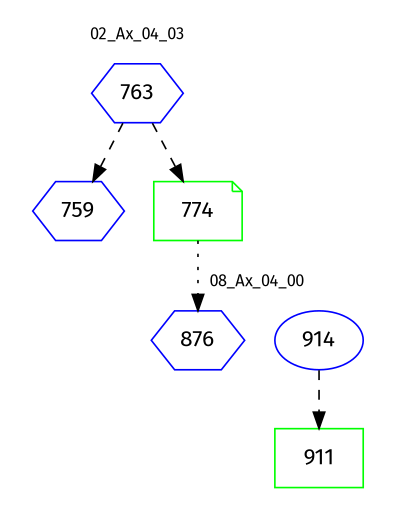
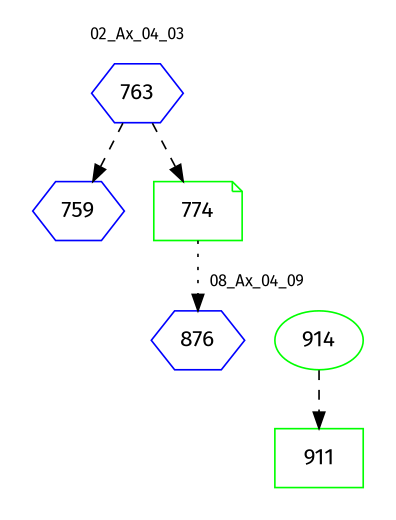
cluster "08_Ax_04_00": label "08_Ax_04_00" -> "08_Ax_04_09"
node "914": color blue -> green
